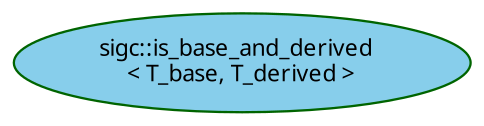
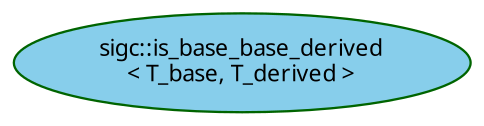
node "sigc::is_base_and_derived < T_base, T_derived >": label "sigc::is_base_and_derived < T_base, T_derived >" -> "sigc::is_base_base_derived < T_base, T_derived >"
